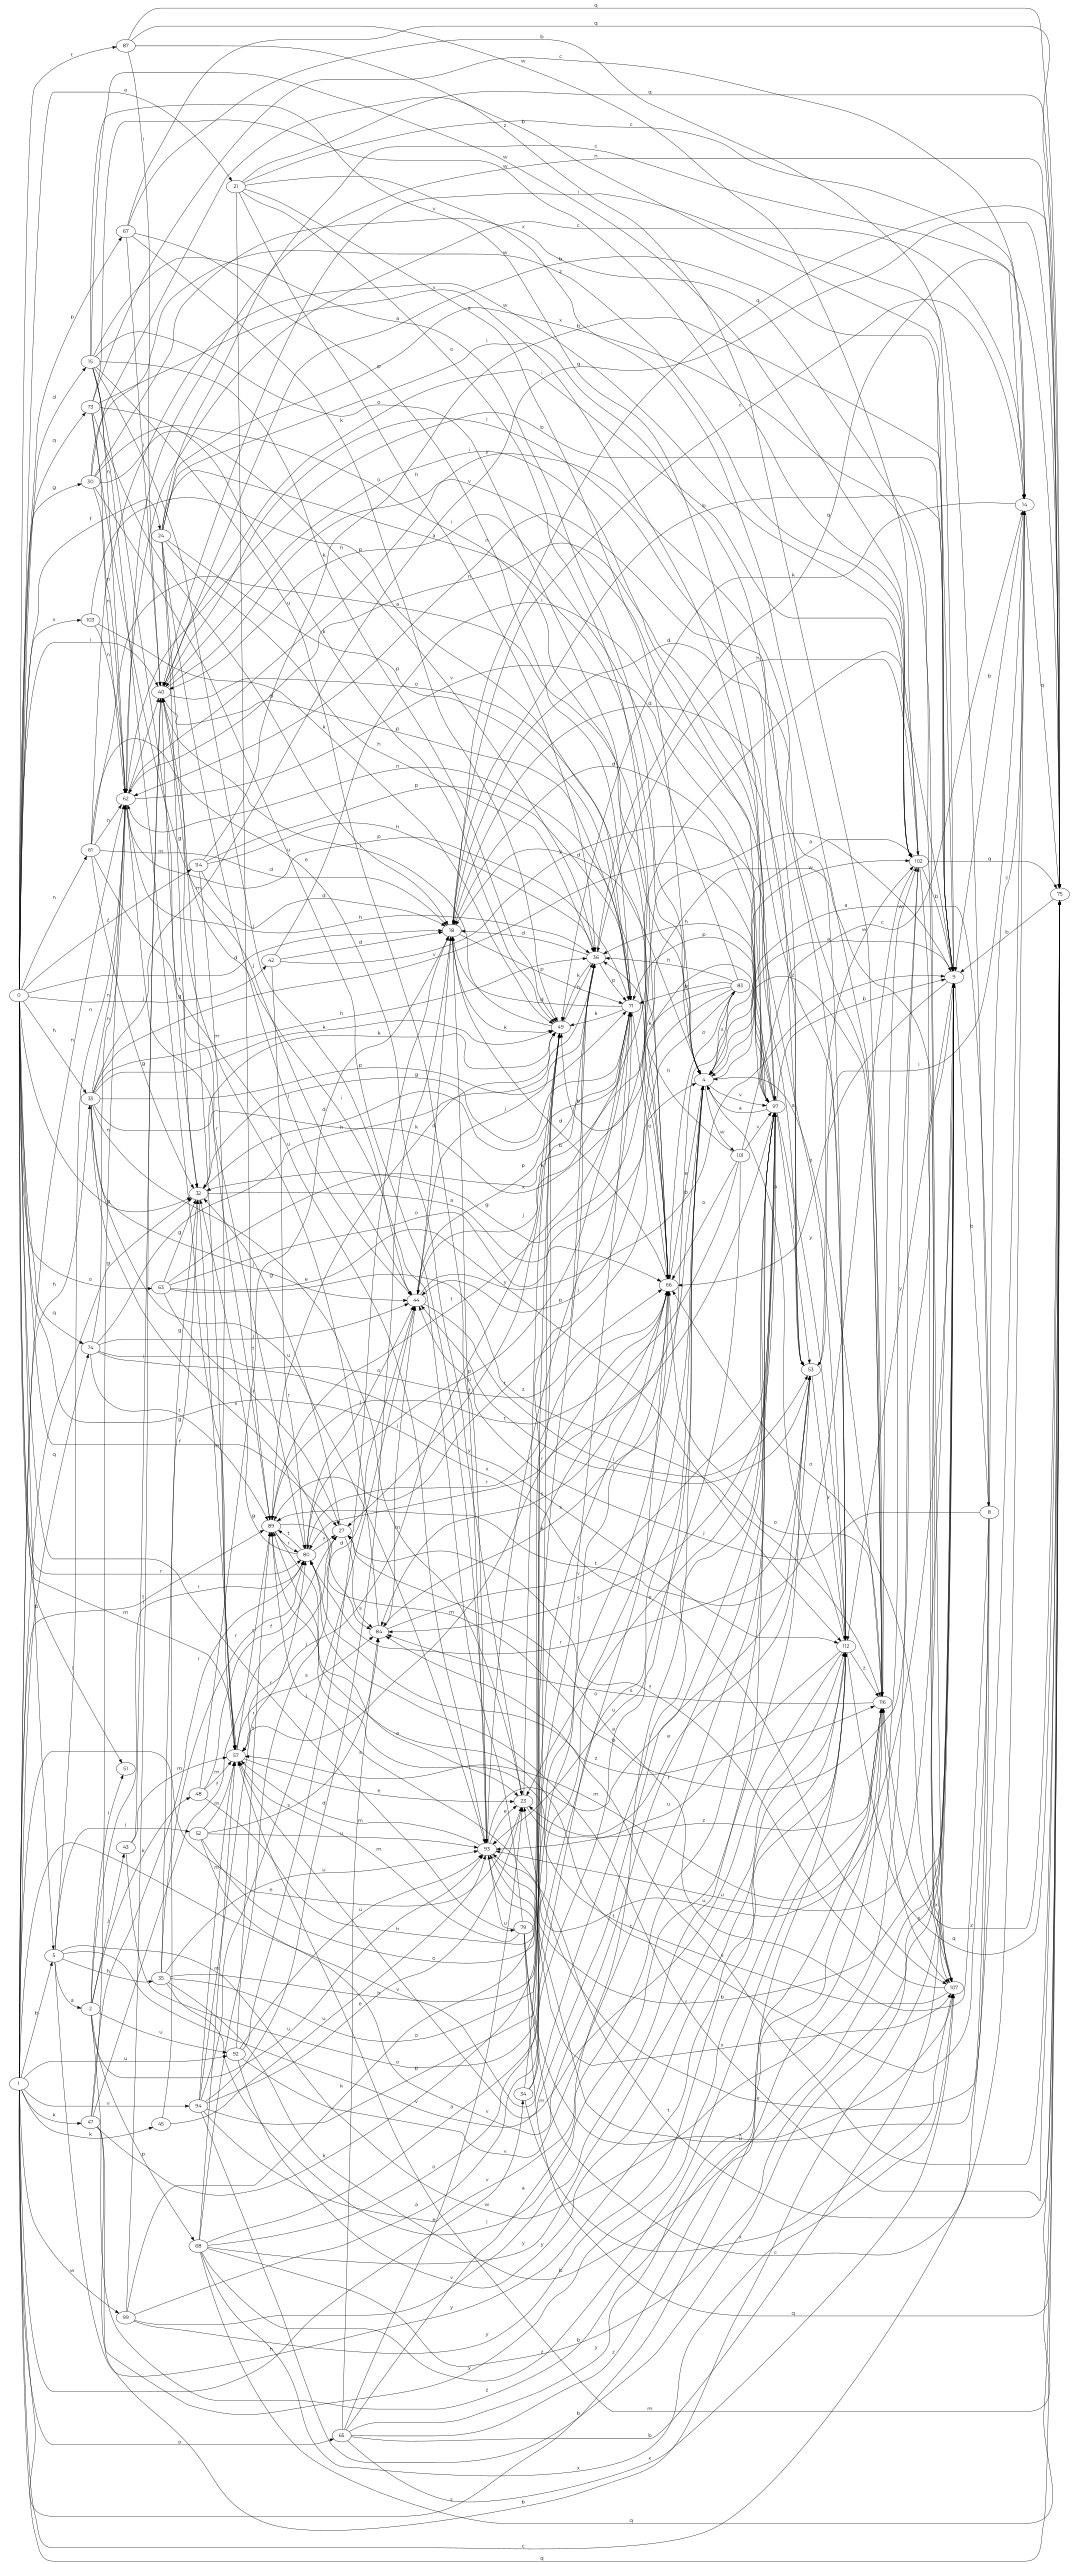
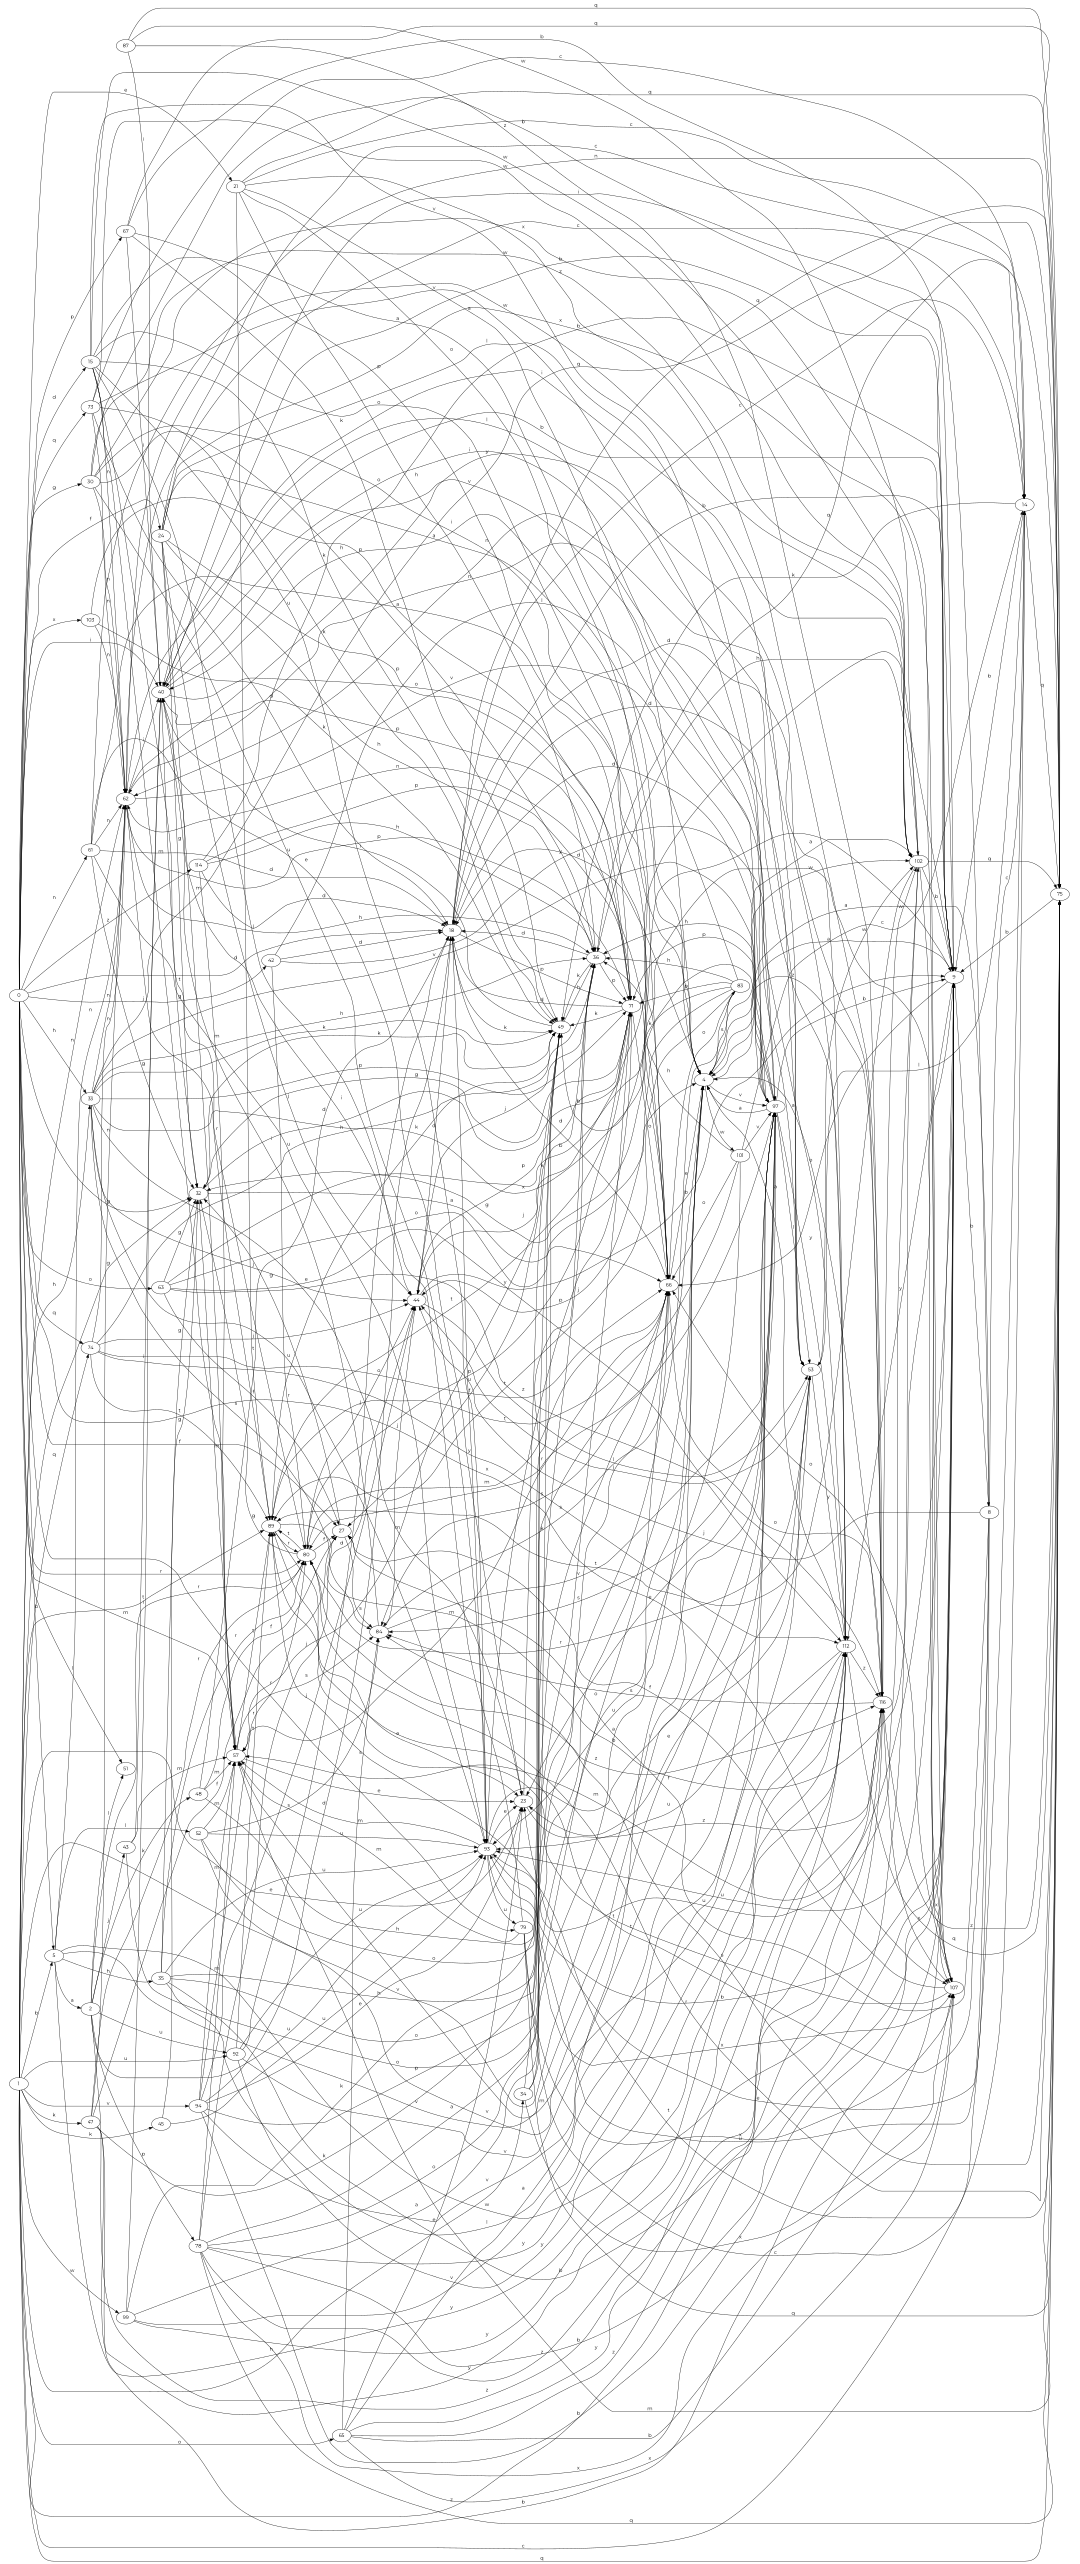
edge "0" -> "87": removed, label "t"
edge "73" -> "44": removed, label "j"
edge "66" -> "80": label "r" -> "m"
edge "79" -> "93": reversed
node "68": label "68" -> "78"
